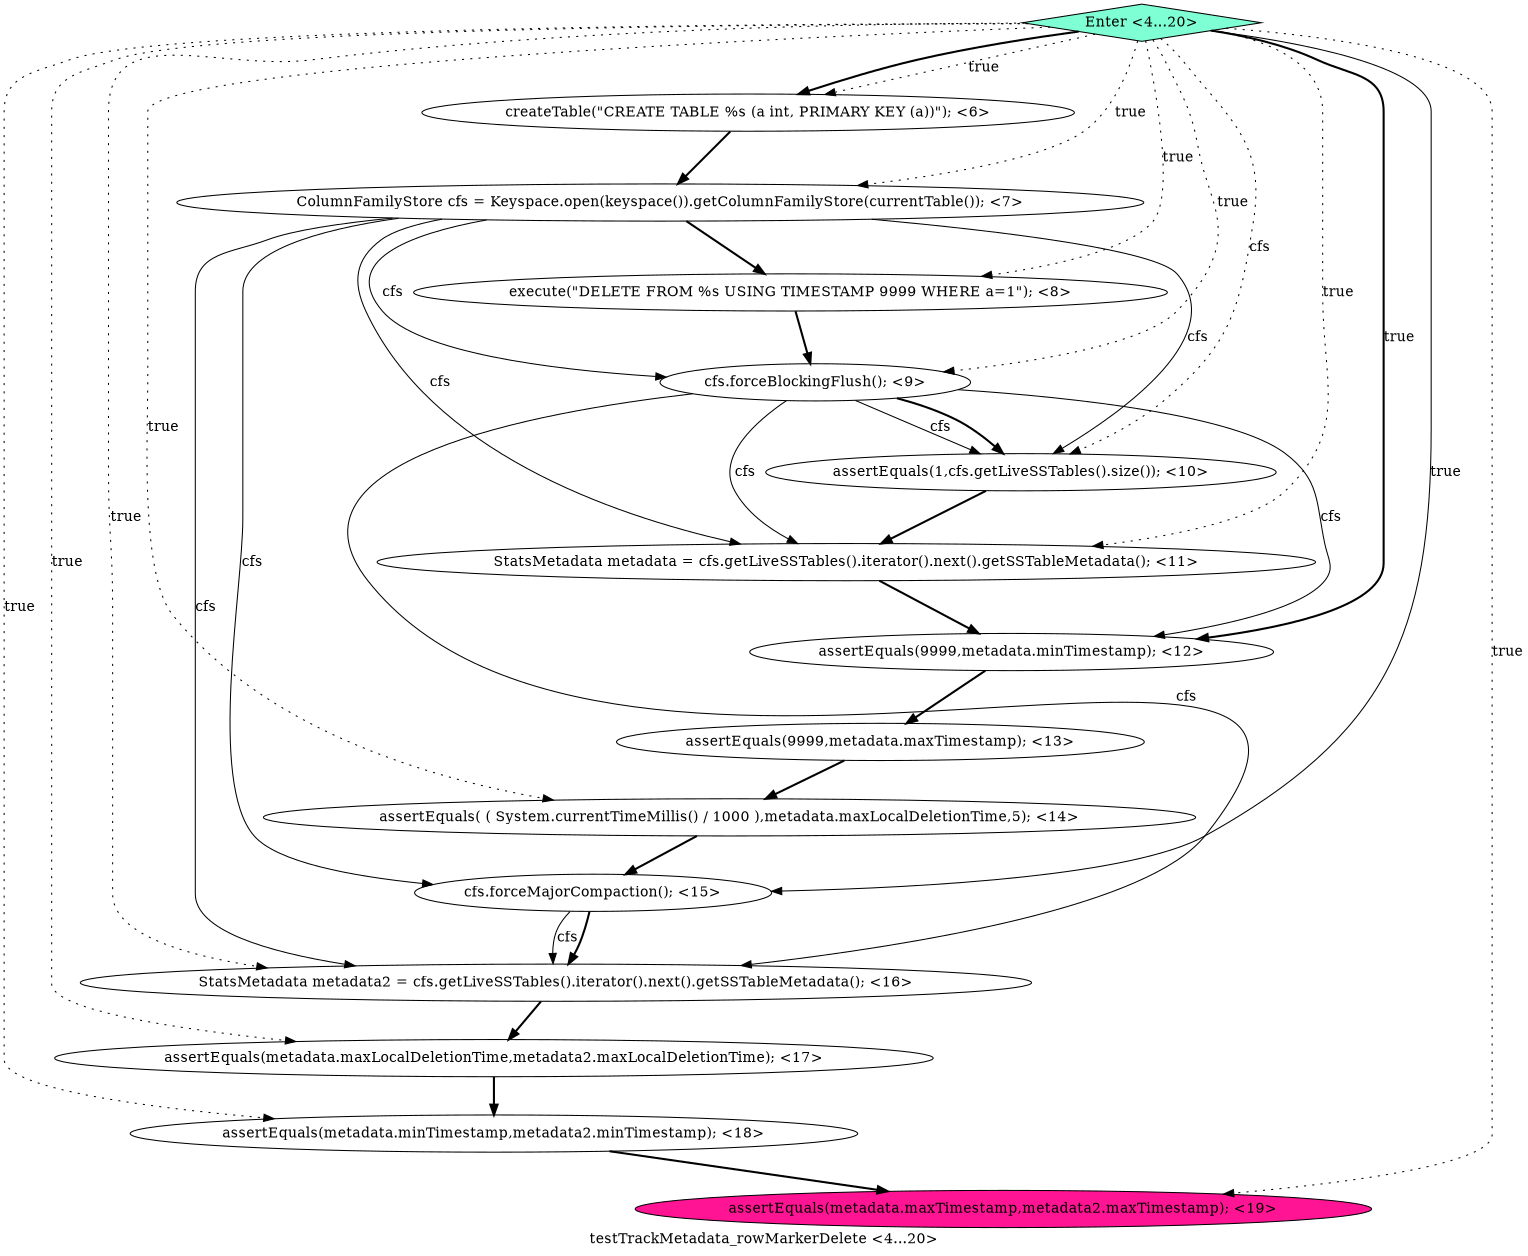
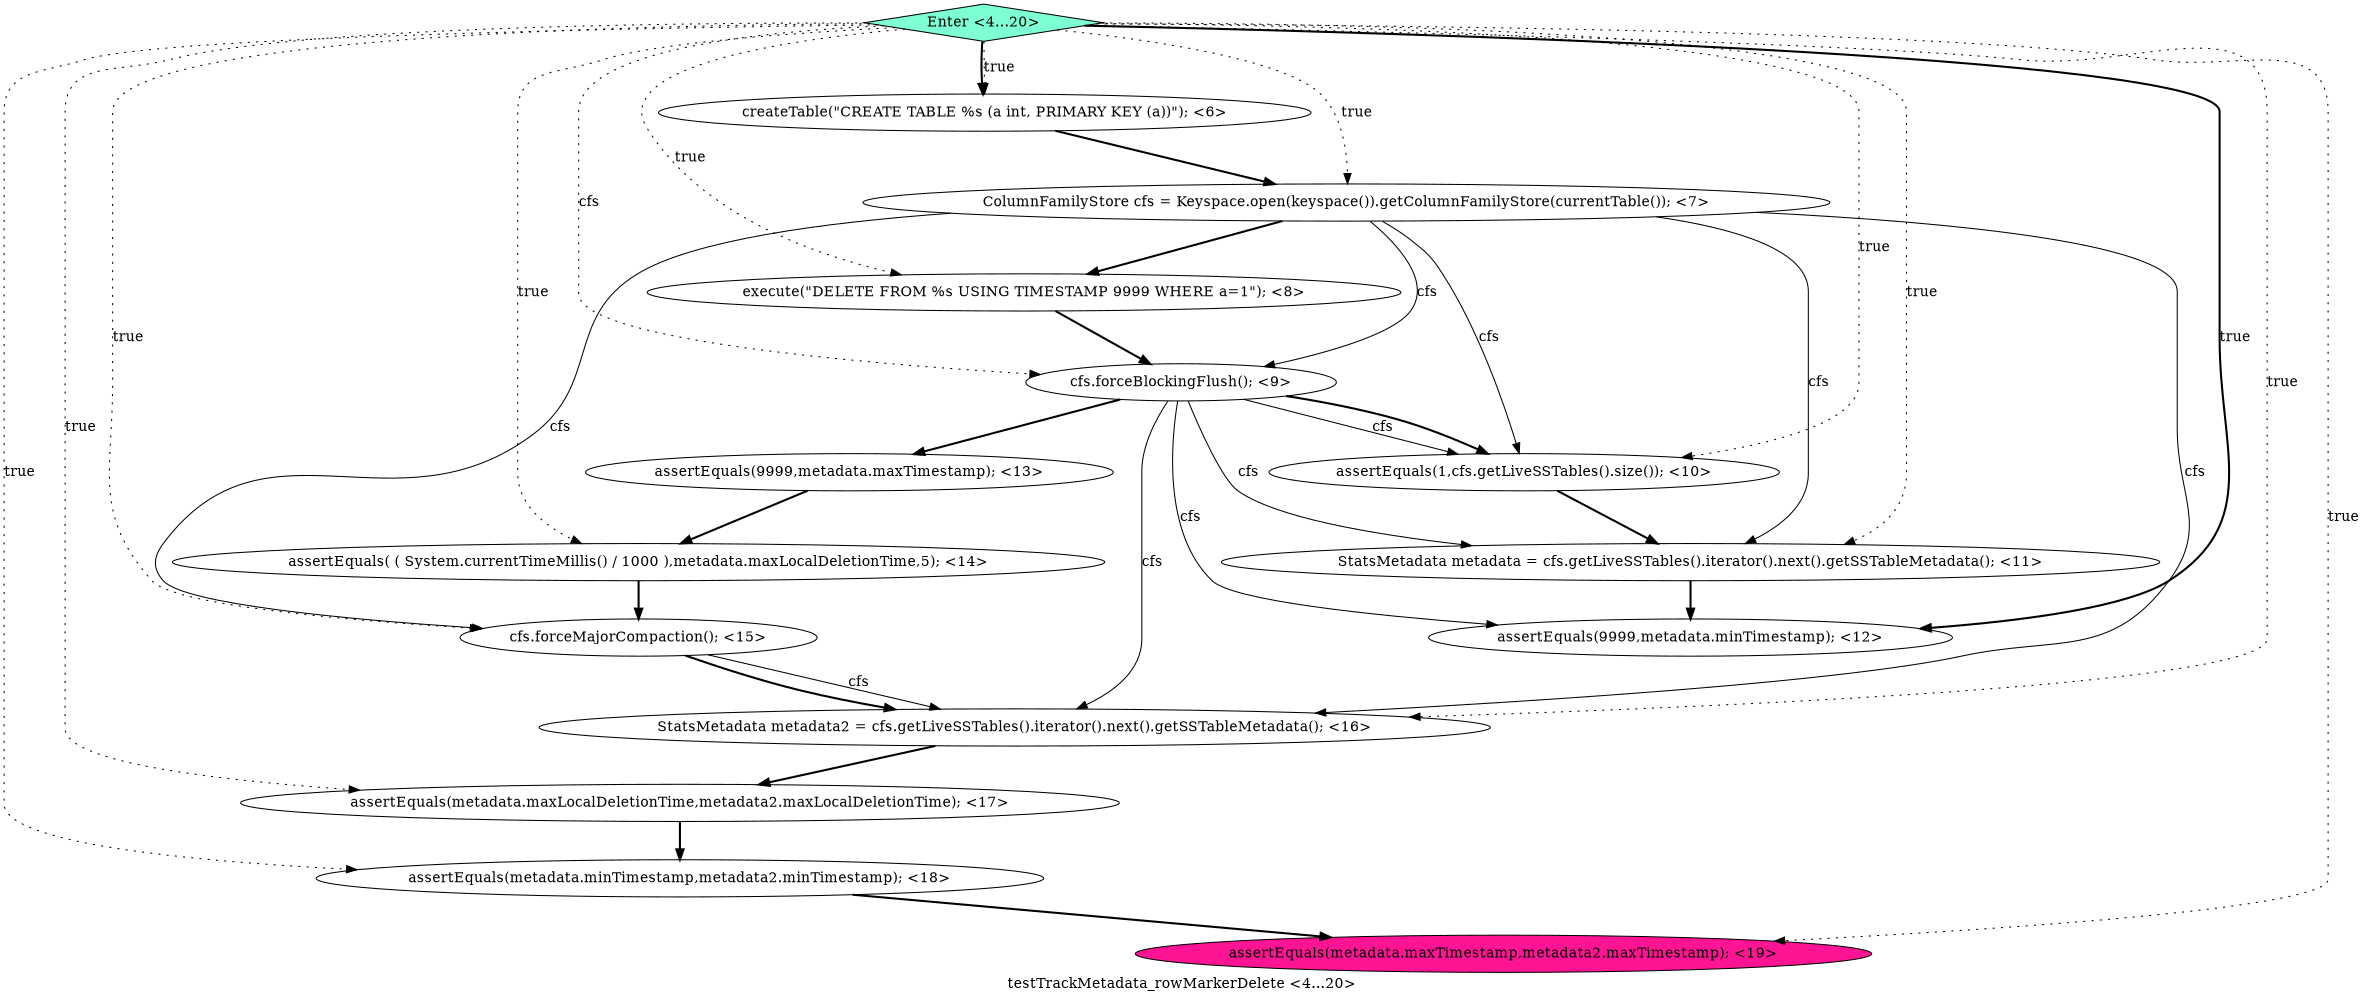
edge "Enter <4...20>" -> "cfs.forceBlockingFlush(); <9>": label "true" -> "cfs"
edge "Enter <4...20>" -> "assertEquals(1,cfs.getLiveSSTables().size()); <10>": label "cfs" -> "true"
edge "Enter <4...20>" -> "cfs.forceMajorCompaction(); <15>": style solid -> dotted
edge "assertEquals(9999,metadata.minTimestamp); <12>" -> "assertEquals(9999,metadata.maxTimestamp); <13>": now "cfs.forceBlockingFlush(); <9>" -> "assertEquals(9999,metadata.maxTimestamp); <13>"
